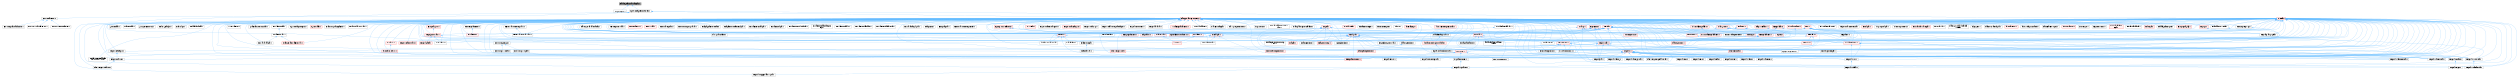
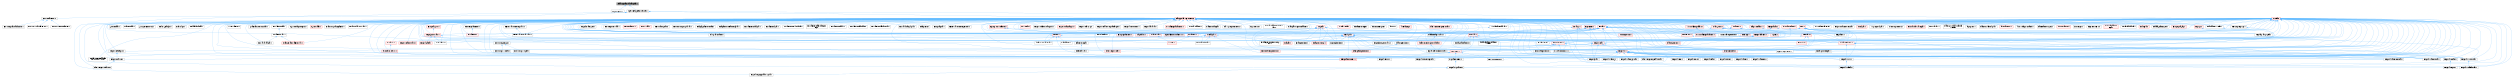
node "SPerQualityLevelProperties.h": label "SPerQualityLevelProperties.h" -> "SClassPickerDialog.h"
